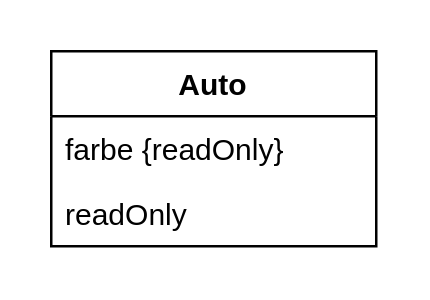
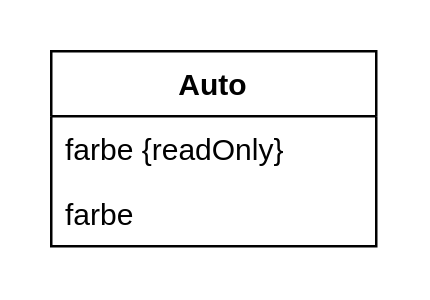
node "readOnly": label "readOnly" -> "farbe"
